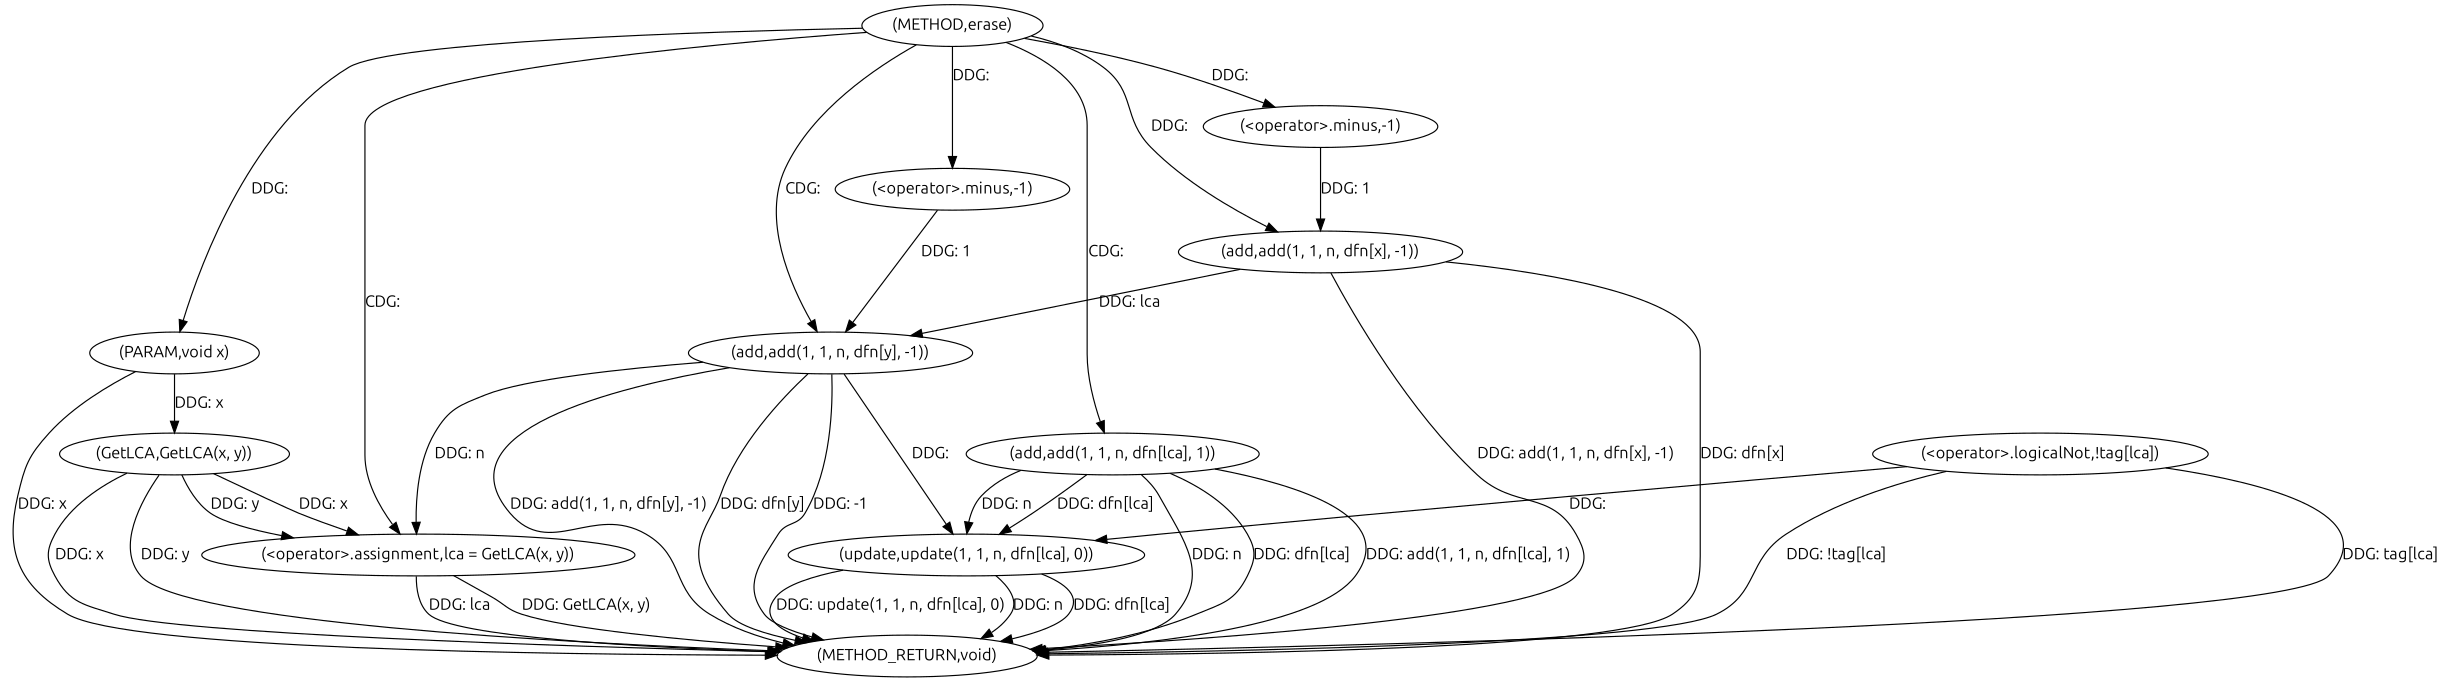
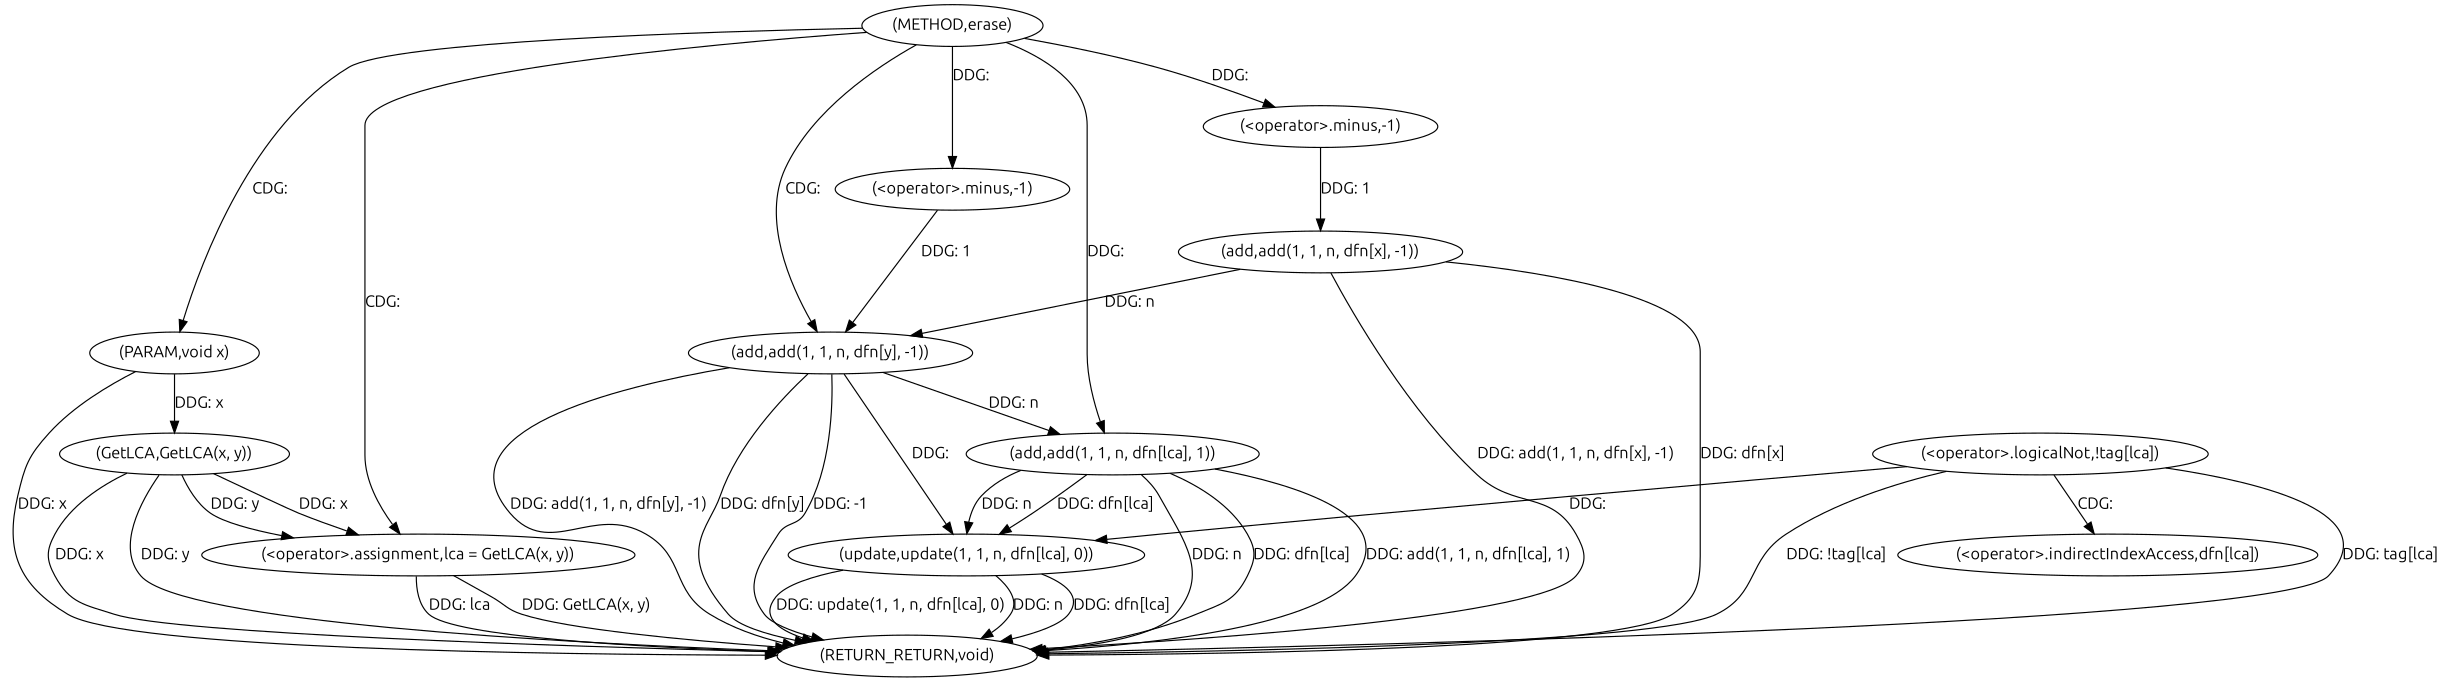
edge "(METHOD,erase)" -> "(add,add(1, 1, n, dfn[x], -1))": removed, label "DDG:"
edge "(METHOD,erase)" -> "(PARAM,void x)": label "DDG: " -> "CDG: "
edge "(METHOD,erase)" -> "(add,add(1, 1, n, dfn[lca], 1))": label "CDG: " -> "DDG: "
edge "(add,add(1, 1, n, dfn[x], -1))" -> "(add,add(1, 1, n, dfn[y], -1))": label "DDG: lca" -> "DDG: n"
edge "(add,add(1, 1, n, dfn[y], -1))" -> "(<operator>.assignment,lca = GetLCA(x, y))": now "(add,add(1, 1, n, dfn[y], -1))" -> "(add,add(1, 1, n, dfn[lca], 1))"
node "(<operator>.indirectIndexAccess,dfn[lca])": added
node "(METHOD_RETURN,void)": label "(METHOD_RETURN,void)" -> "(RETURN_RETURN,void)"
